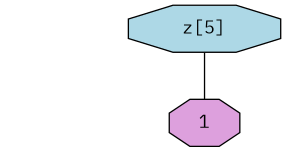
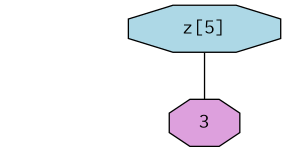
node "1": label "1" -> "3"
